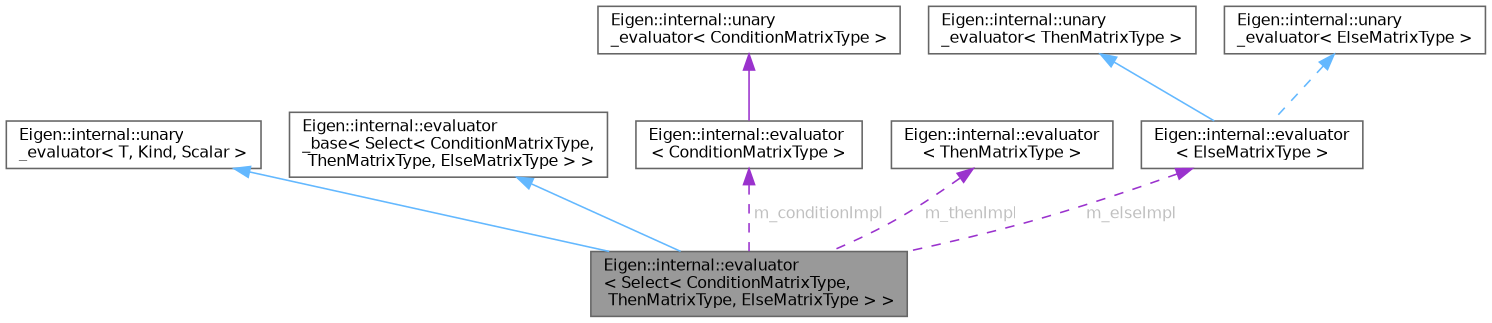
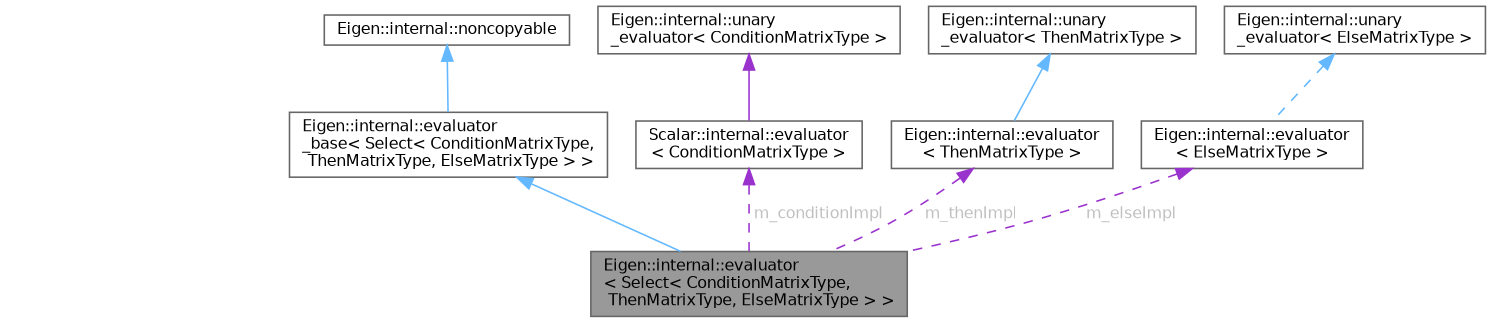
node "Eigen::internal::noncopyable": added
edge "Eigen::internal::evaluator < ElseMatrixType >" -> "Eigen::internal::unary _evaluator< ThenMatrixType >": now "Eigen::internal::evaluator < ThenMatrixType >" -> "Eigen::internal::unary _evaluator< ThenMatrixType >"
node "Eigen::internal::unary _evaluator< T, Kind, Scalar >": removed
node "Eigen::internal::evaluator < ConditionMatrixType >": label "Eigen::internal::evaluator < ConditionMatrixType >" -> "Scalar::internal::evaluator < ConditionMatrixType >"
